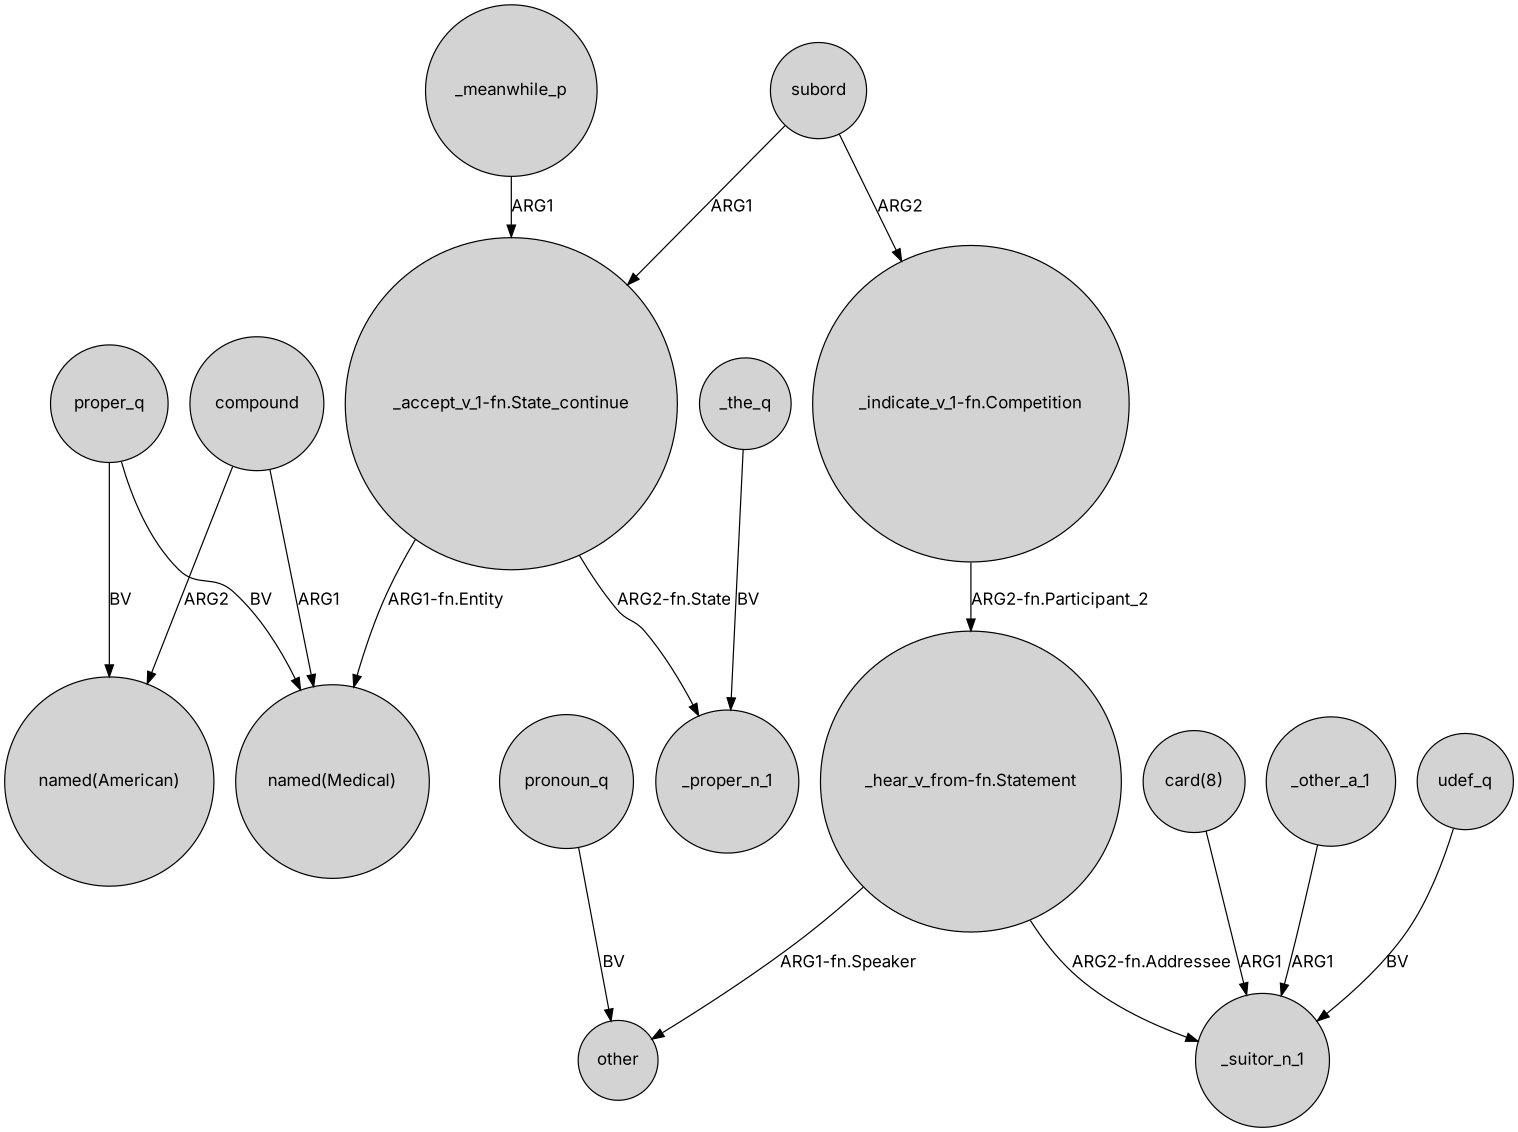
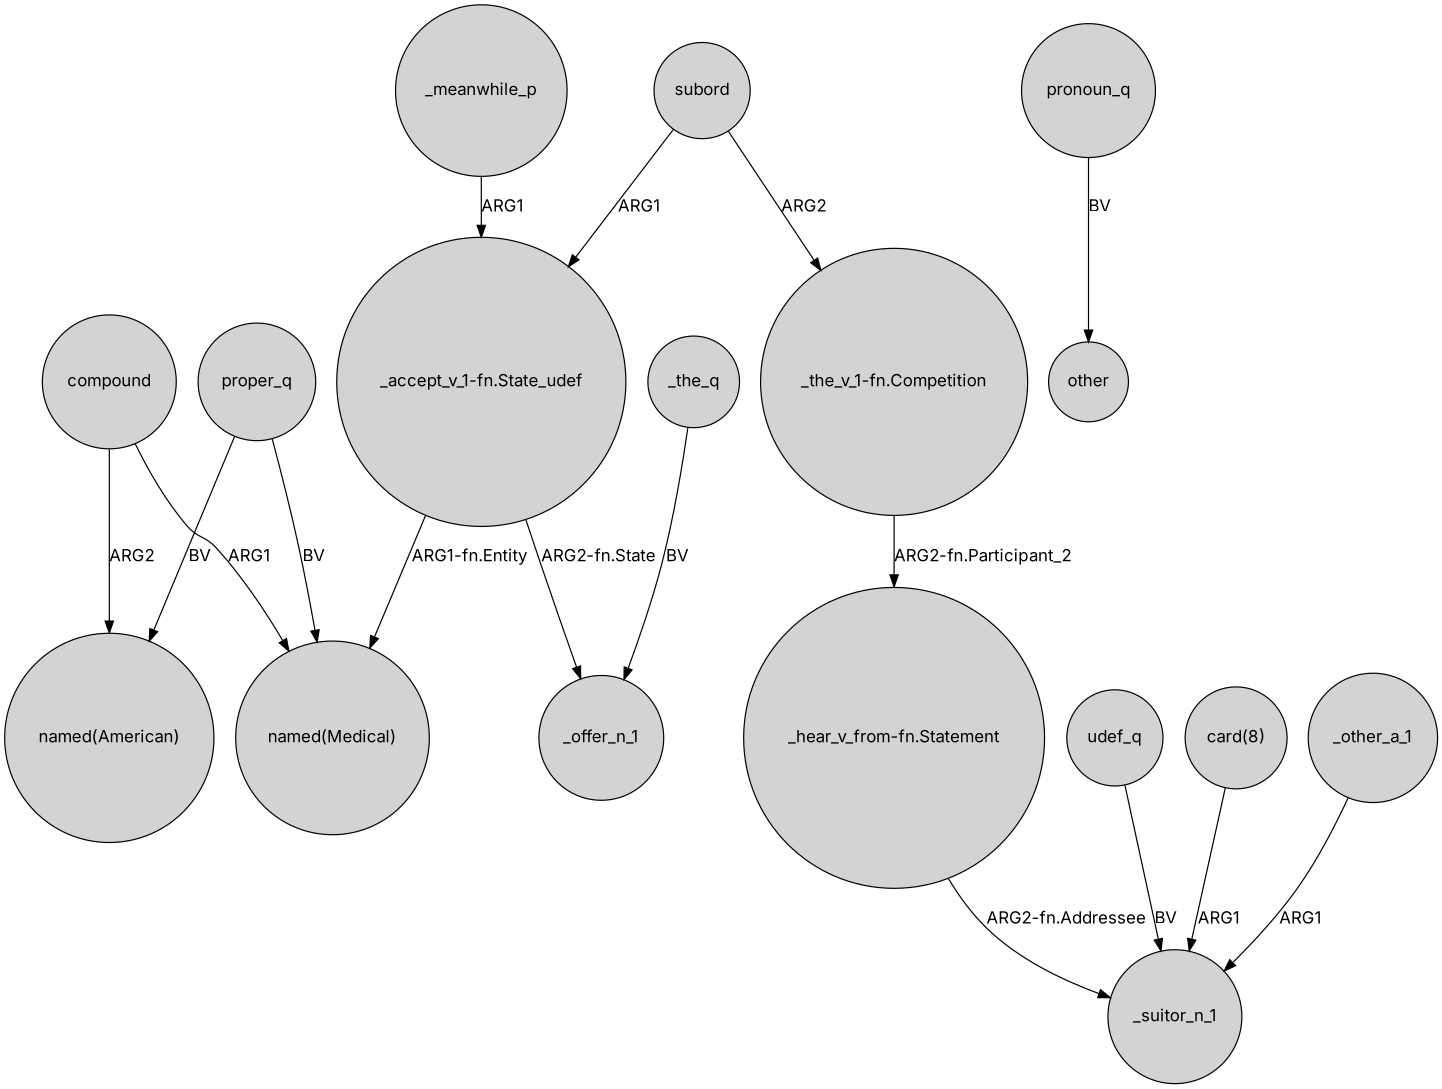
node "_accept_v_1-fn.State_continue": label "_accept_v_1-fn.State_continue" -> "_accept_v_1-fn.State_udef"
node "_indicate_v_1-fn.Competition": label "_indicate_v_1-fn.Competition" -> "_the_v_1-fn.Competition"
node "_proper_n_1": label "_proper_n_1" -> "_offer_n_1"
edge "_hear_v_from-fn.Statement" -> "other": removed, label "ARG1-fn.Speaker"
